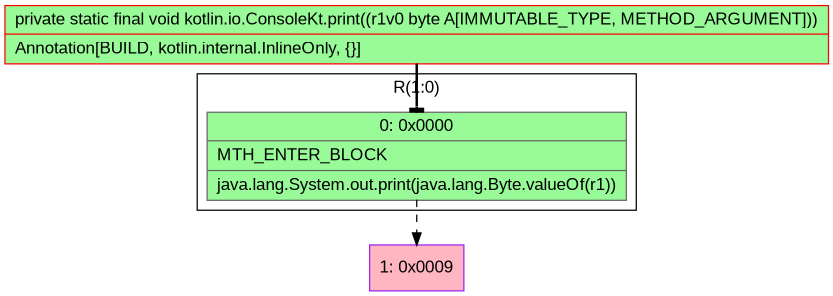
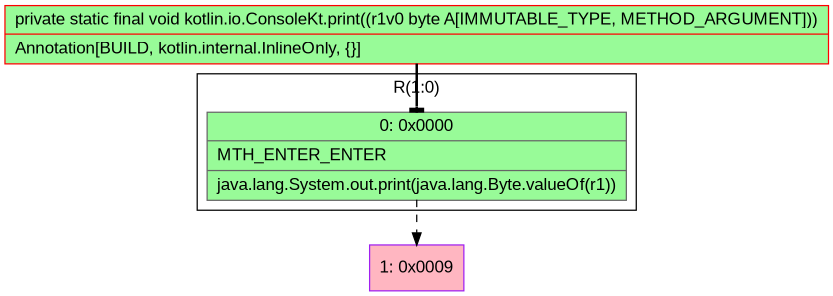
node "0: 0x0000": text "MTH_ENTER_BLOCK" -> "MTH_ENTER_ENTER"
